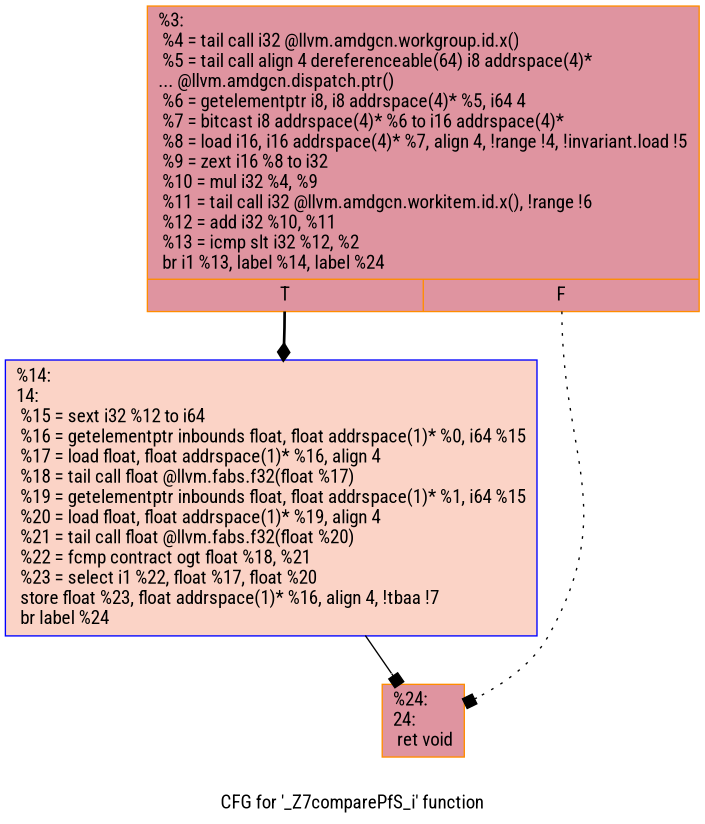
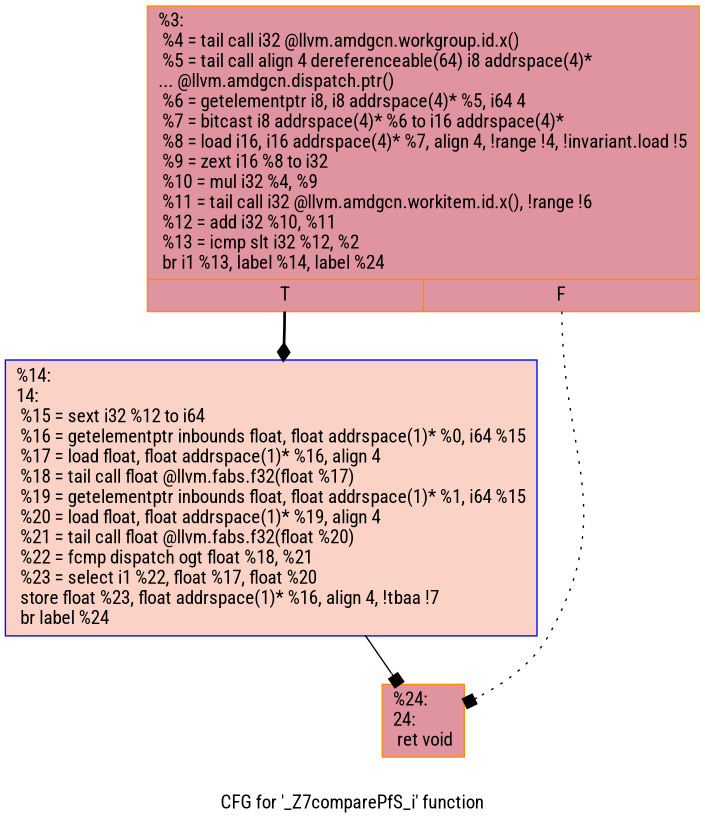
node "%14:": text "%22 = fcmp contract ogt float %18, %21" -> "%22 = fcmp dispatch ogt float %18, %21"
